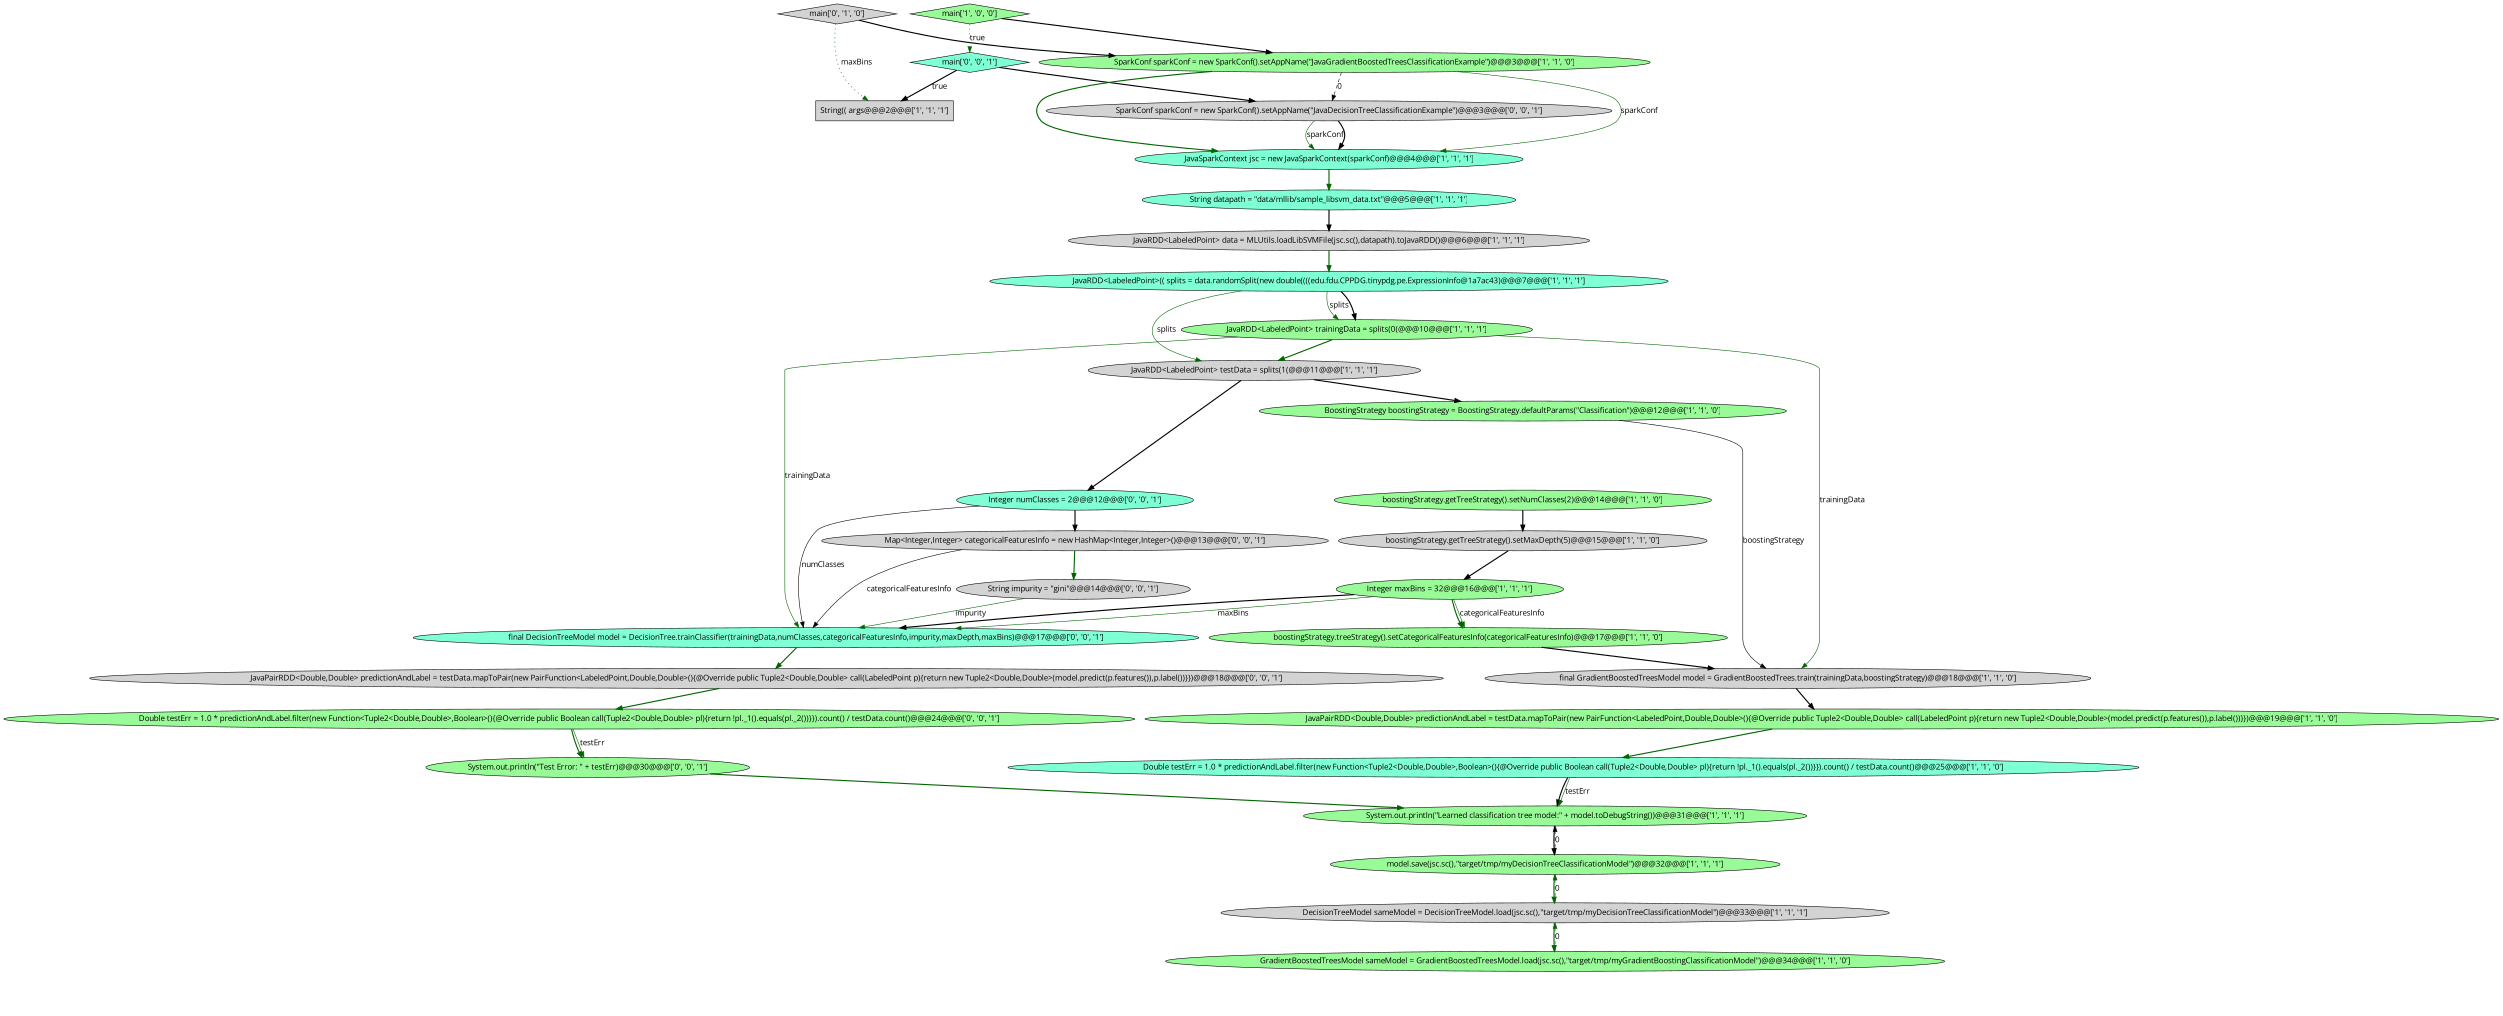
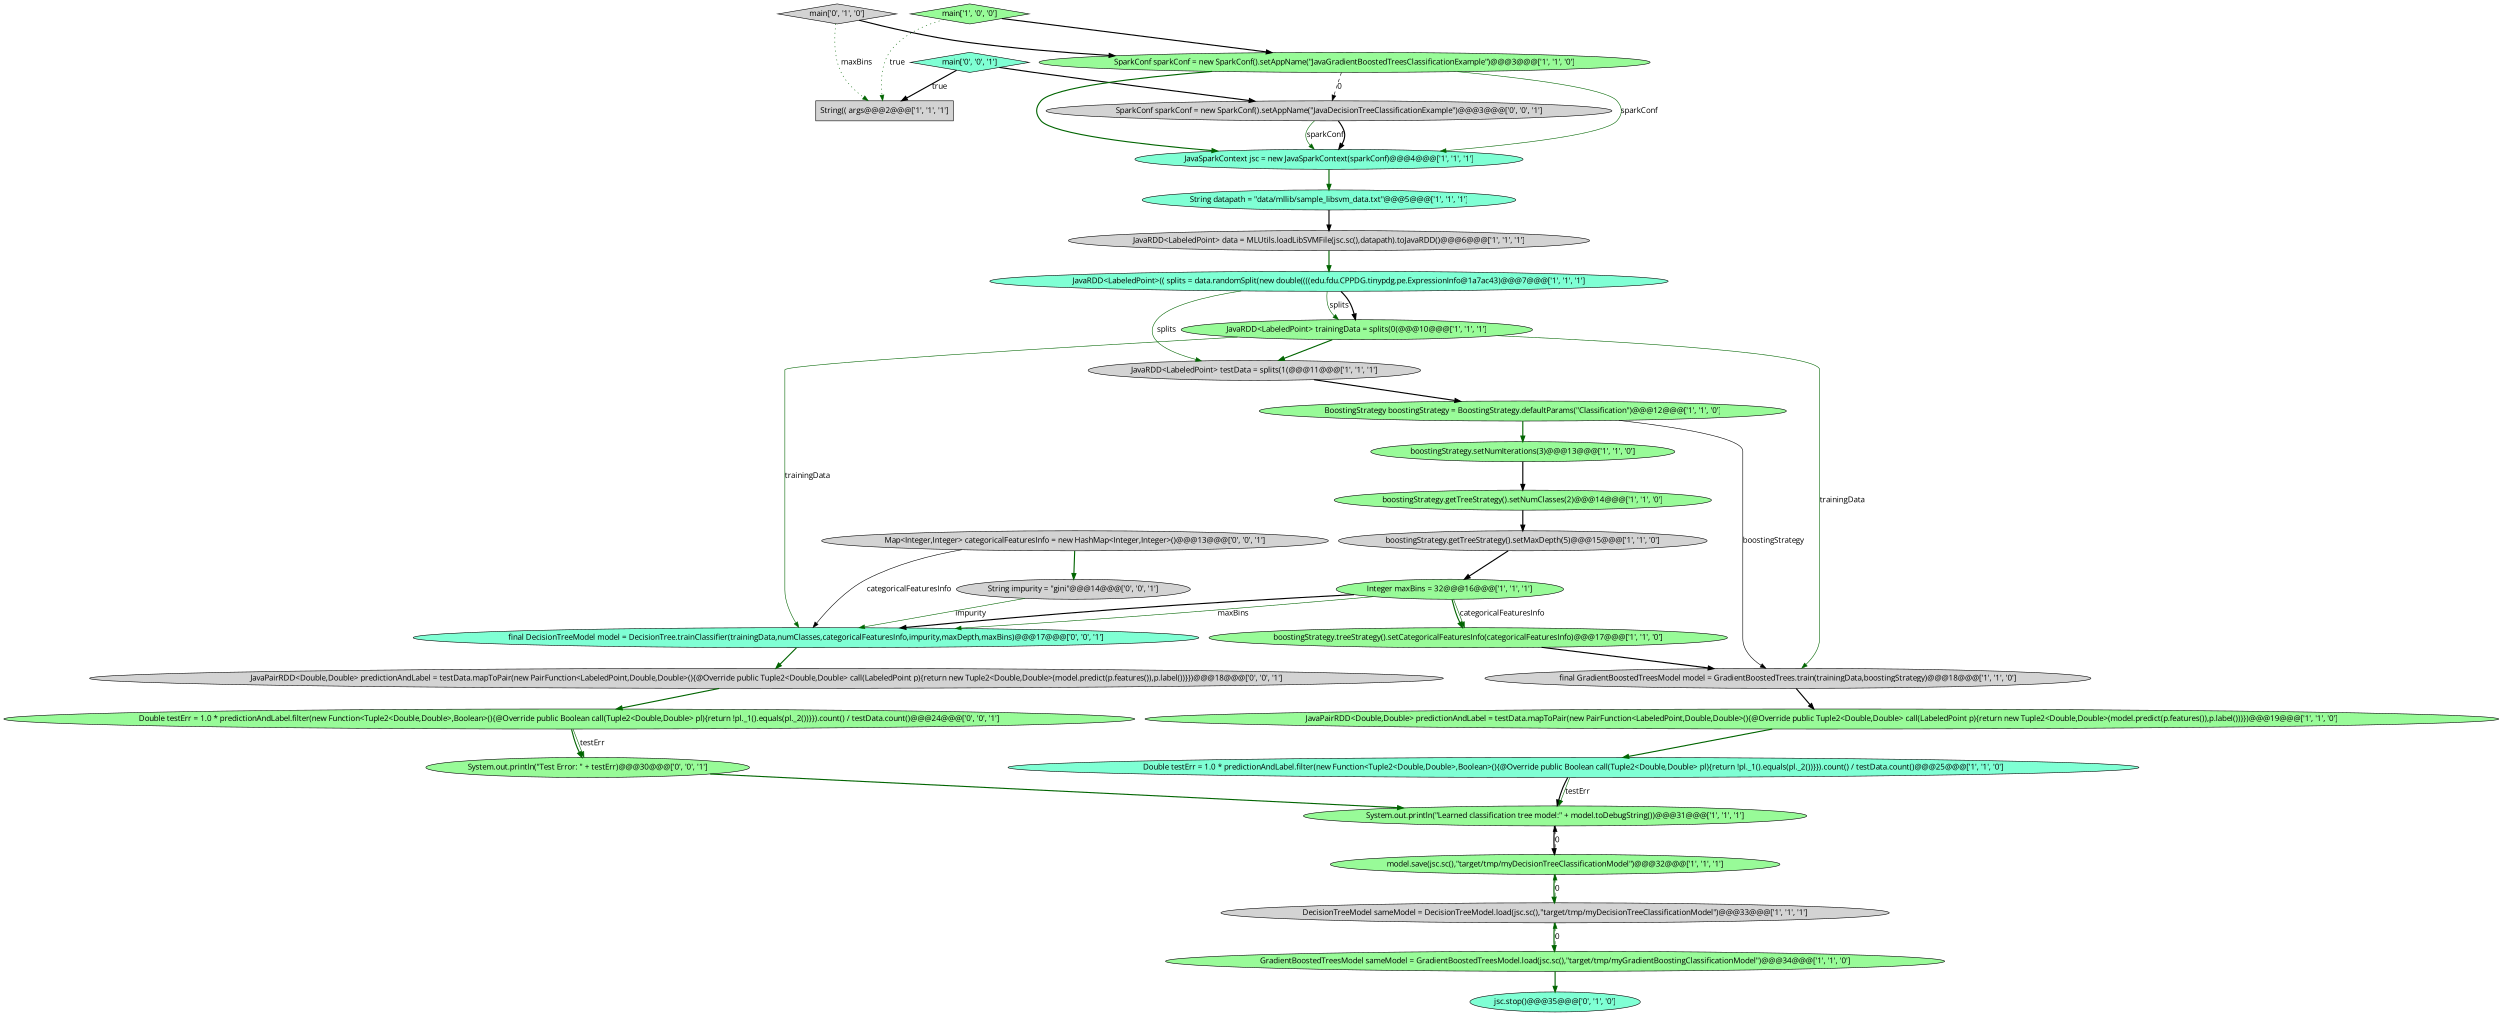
edge "main['1', '0', '0']" -> "main['0', '0', '1']": now "main['1', '0', '0']" -> "String(( args@@@2@@@['1', '1', '1']"
node "boostingStrategy.setNumIterations(3)@@@13@@@['1', '1', '0']": added
node "Integer numClasses = 2@@@12@@@['0', '0', '1']": removed
node "jsc.stop()@@@35@@@['0', '1', '0']": added
